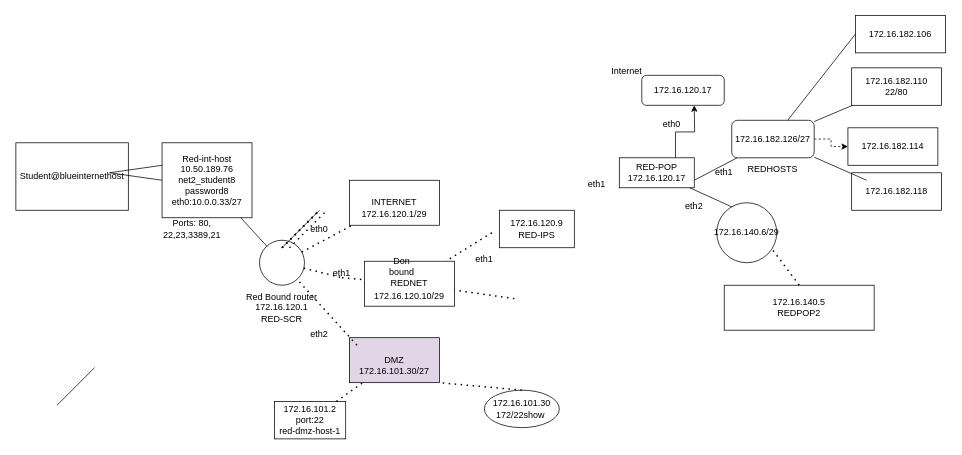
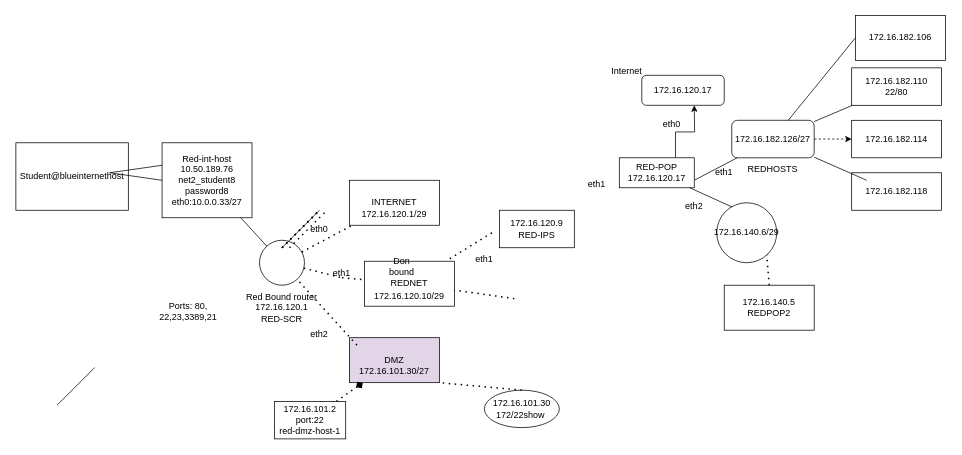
node "172.16.182.106": size 90x38 -> 90x45
node "172.16.182.114": moved (893, 147) -> (897, 139)
node "Ports: 80, 22,23,3389,21": moved (192, 229) -> (188, 312)
node "172.16.140.5 REDPOP2": size 150x45 -> 90x45
edge "DMZ" -- "172.16.101.2 port:22 red-dmz-host-1": arrowhead none -> diamond
